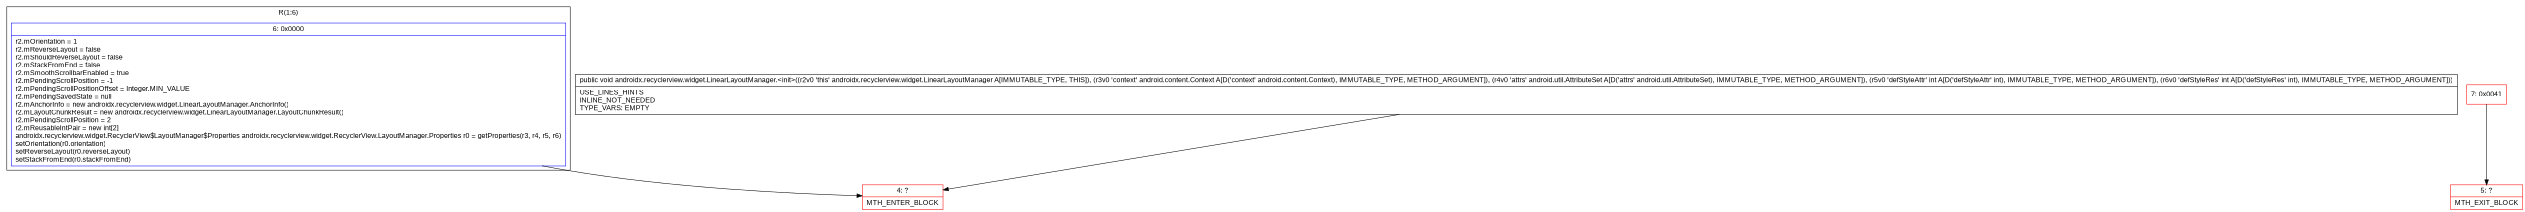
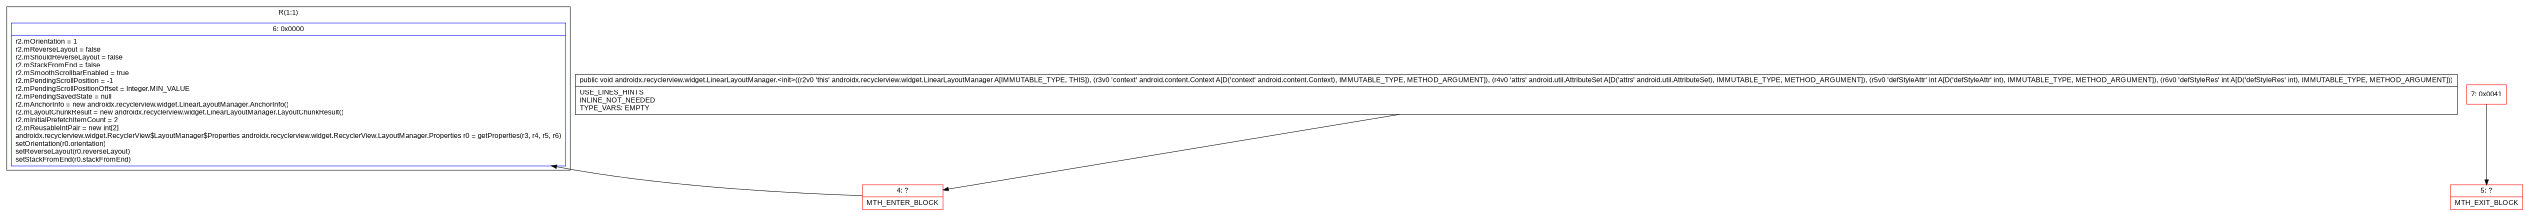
cluster "R(1:6)": label "R(1:6)" -> "R(1:1)"
node "6: 0x0000": text "r2.mPendingScrollPosition = 2" -> "r2.mInitialPrefetchItemCount = 2"
edge "6: 0x0000" -> "4: ?": reversed
